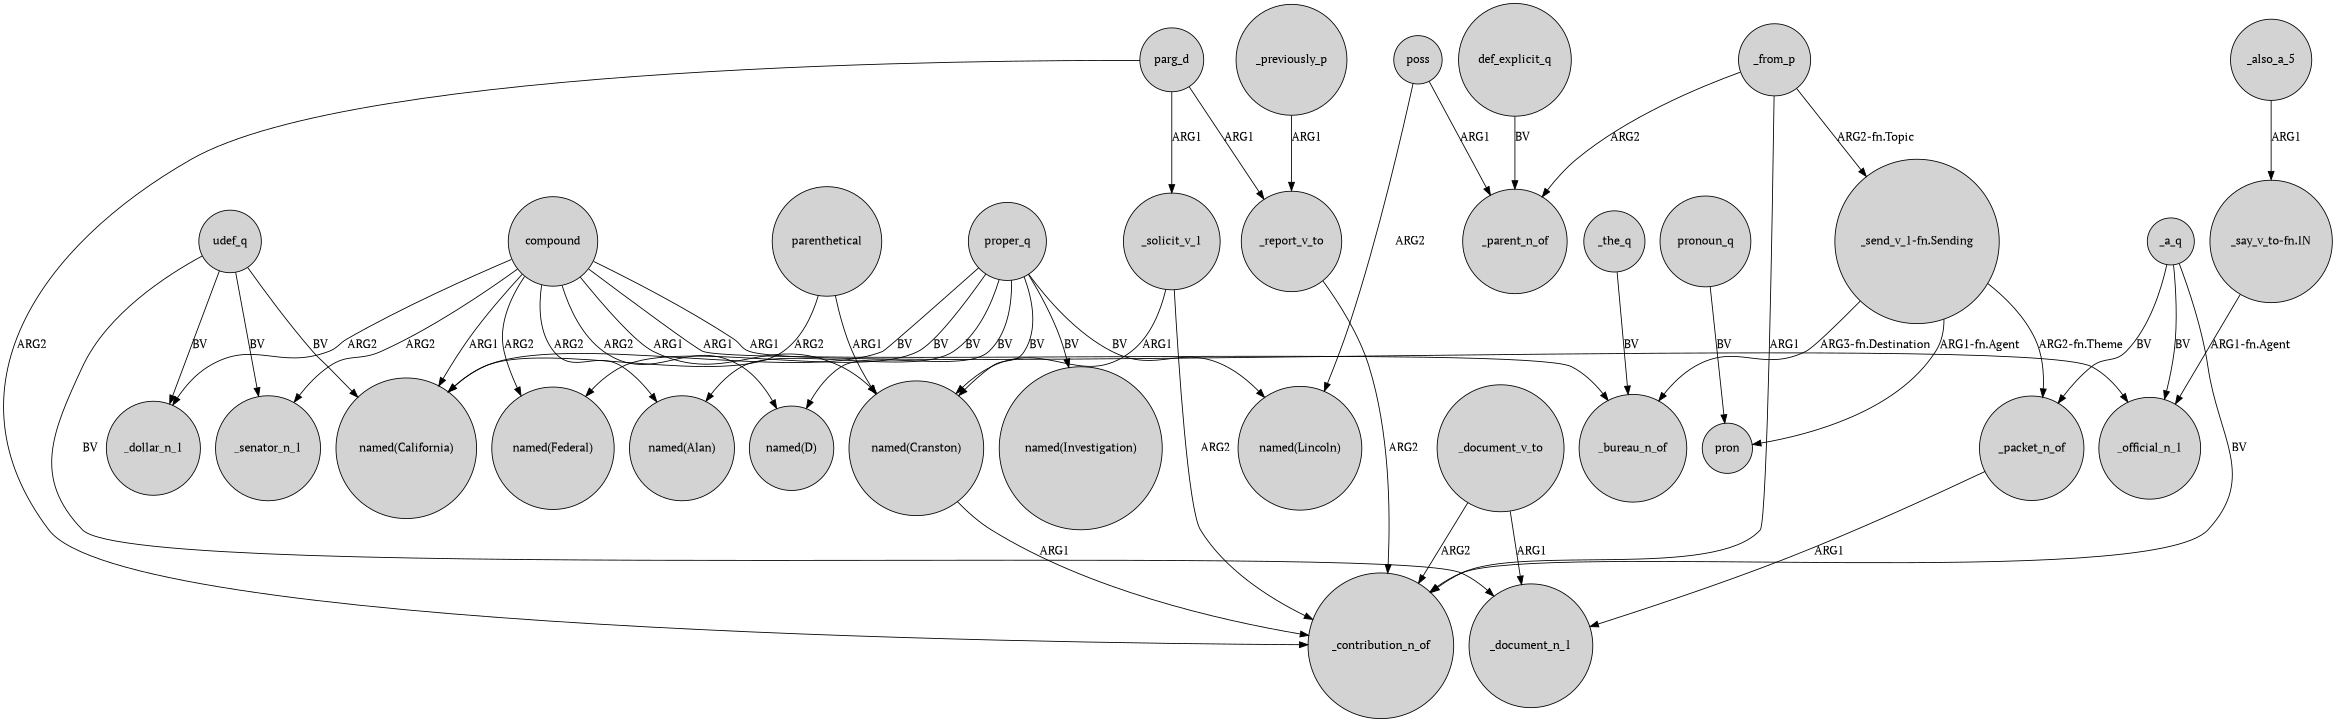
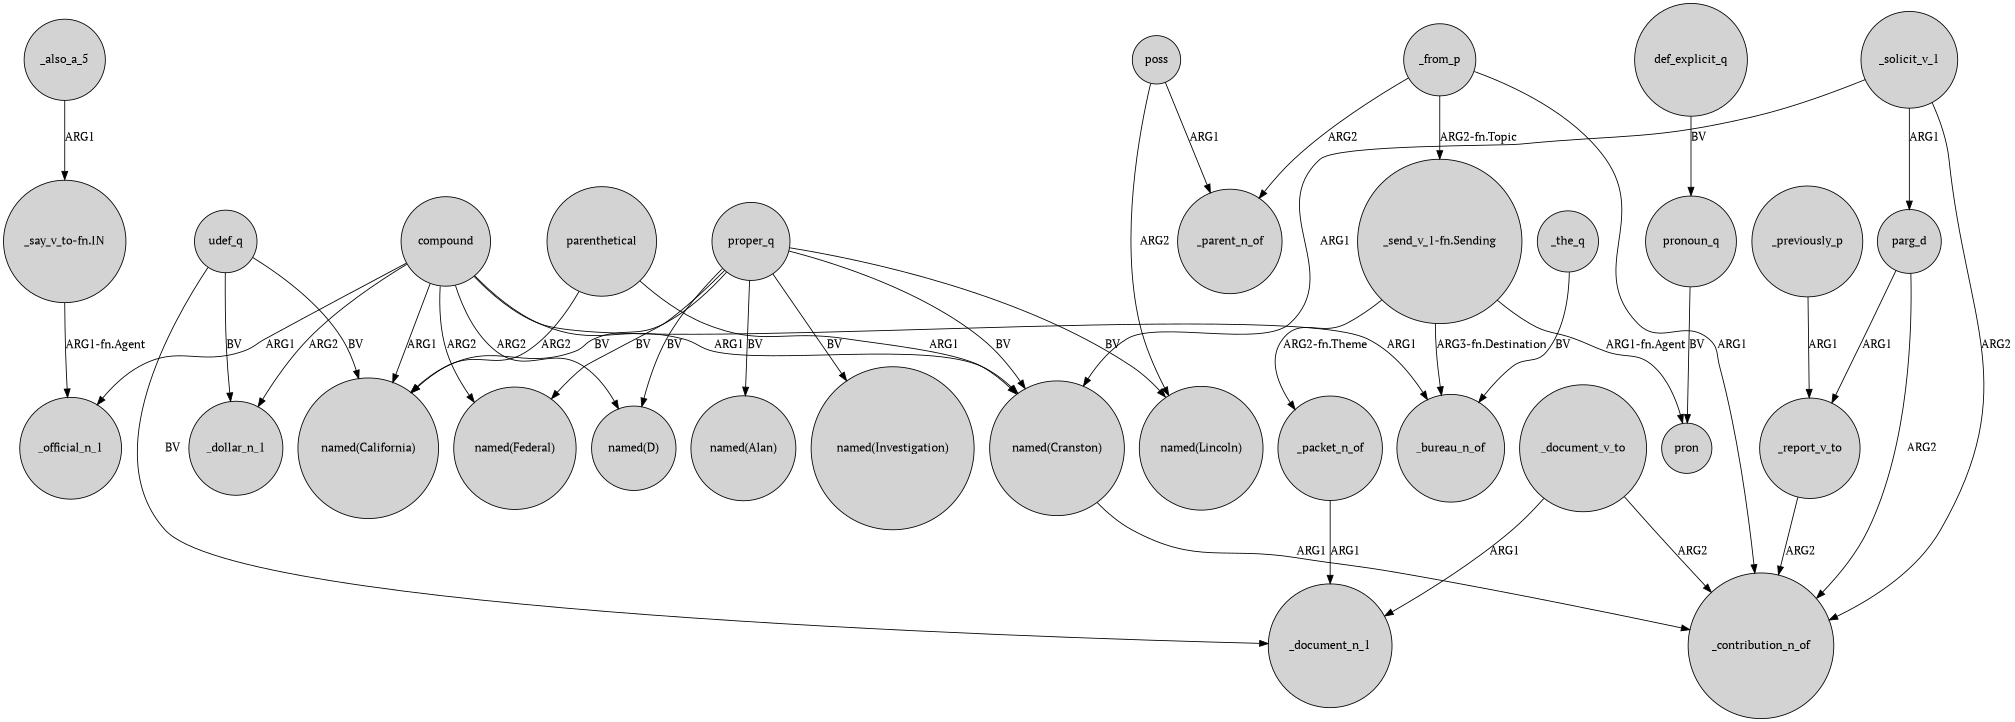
edge "parg_d" -> "_solicit_v_1": reversed
edge "def_explicit_q" -> "_parent_n_of": now "def_explicit_q" -> "pronoun_q"
node "_a_q": removed
edge "compound" -> "named(Alan)": removed, label "ARG2"
node "_senator_n_1": removed
